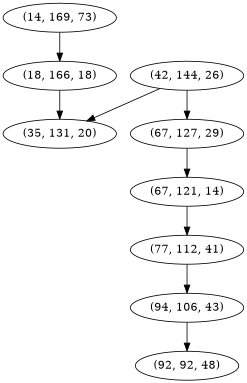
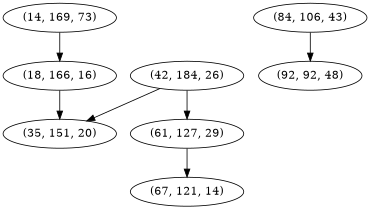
node "(18, 166, 18)": label "(18, 166, 18)" -> "(18, 166, 16)"
node "(42, 144, 26)": label "(42, 144, 26)" -> "(42, 184, 26)"
node "(35, 131, 20)": label "(35, 131, 20)" -> "(35, 151, 20)"
node "(67, 127, 29)": label "(67, 127, 29)" -> "(61, 127, 29)"
node "(77, 112, 41)": removed
node "(94, 106, 43)": label "(94, 106, 43)" -> "(84, 106, 43)"
